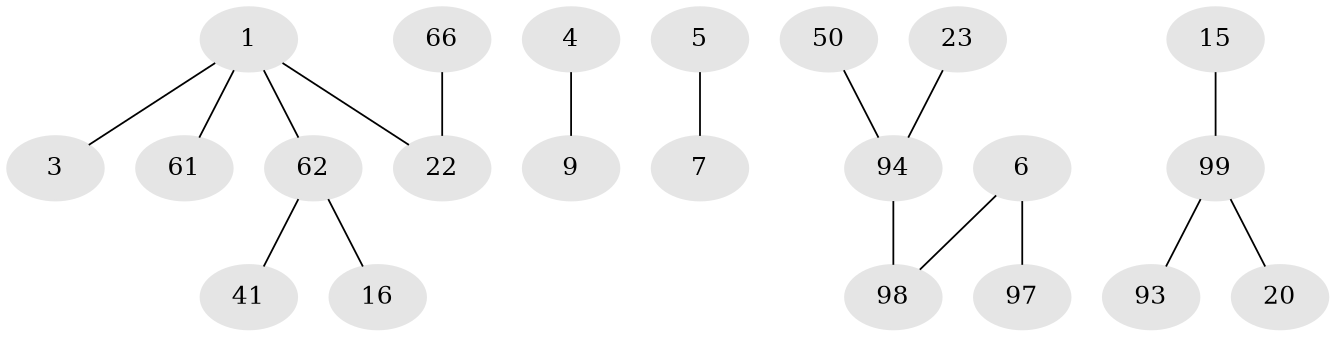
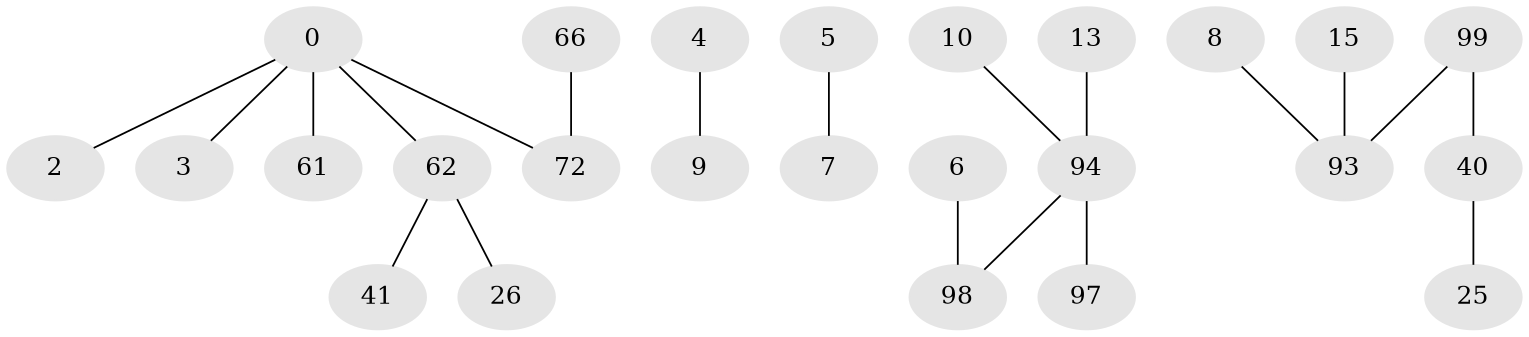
node "1": label "1" -> "0"
node "50": label "50" -> "10"
node "23": label "23" -> "13"
node "8": added
edge "15" -- "99": now "15" -- "93"
node "2": added
node "22": label "22" -> "72"
edge "6" -- "97": now "94" -- "97"
node "16": label "16" -> "26"
node "20": label "20" -> "40"
node "25": added
